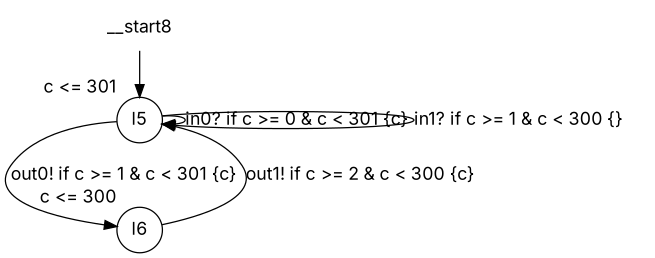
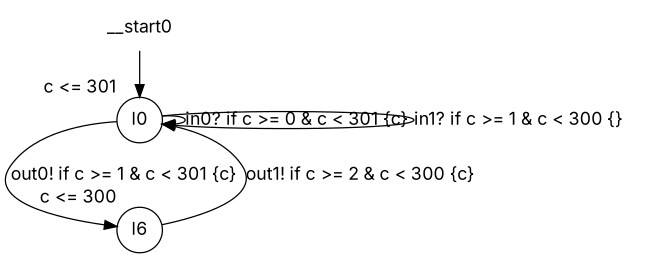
node "__start8": label "__start8" -> "__start0"
node "l5 c <= 301": label "l5 c <= 301" -> "l0 c <= 301"
